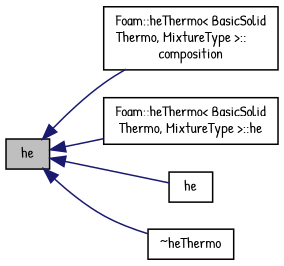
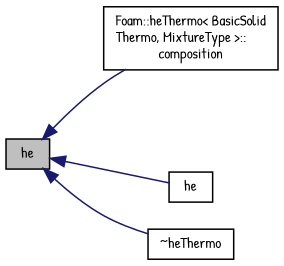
node "Foam::heThermo< BasicSolid Thermo, MixtureType >::he": removed
